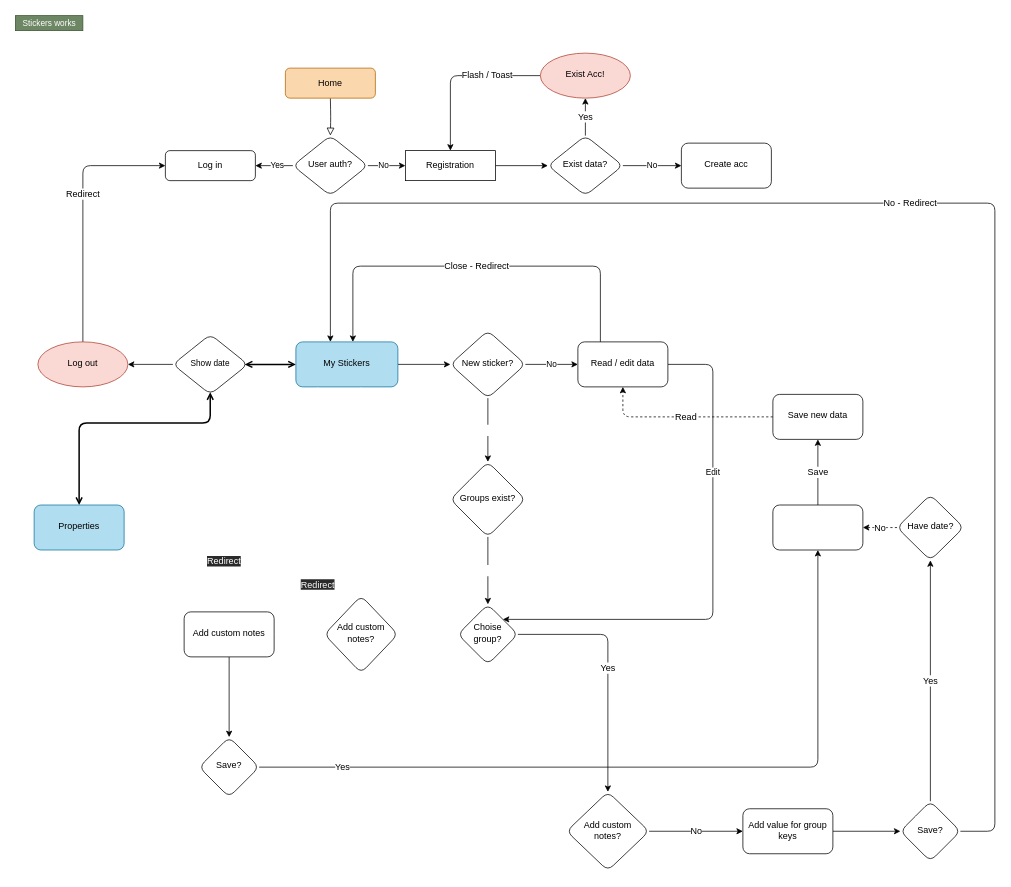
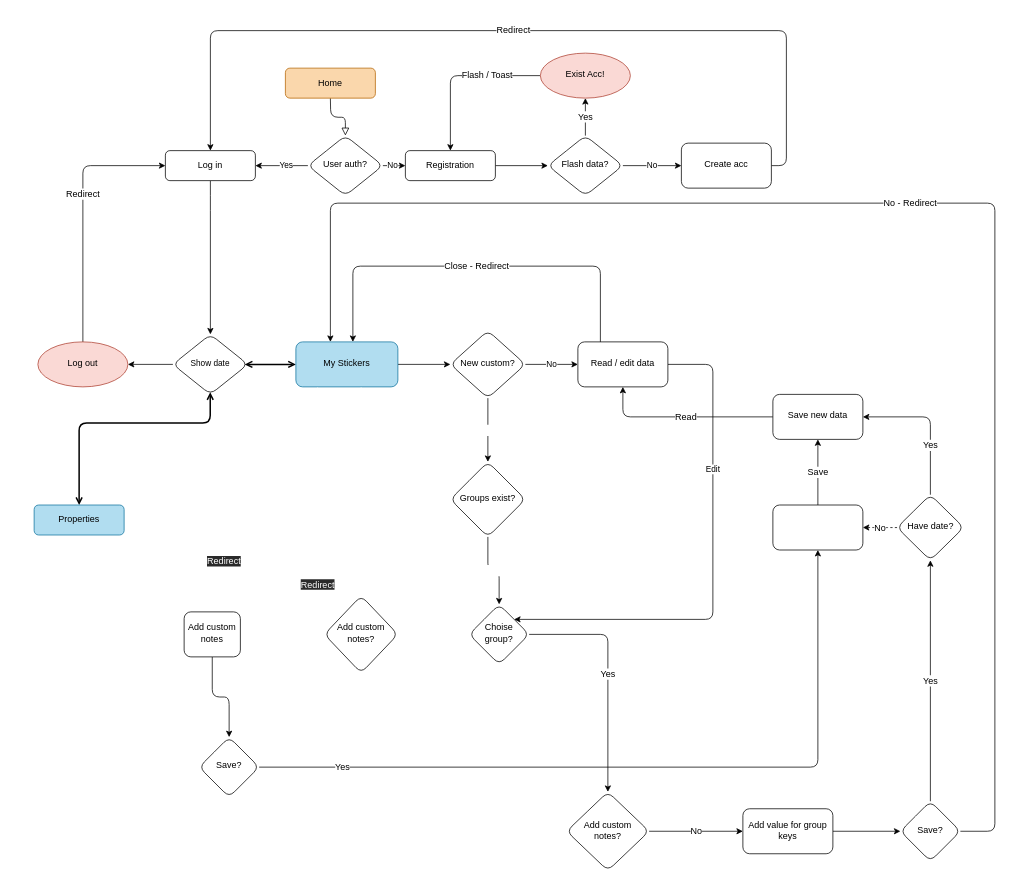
node "Stickers works": removed
edge "Create acc" -> "Log in": added, label "Redirect"
node "Exist data?": label "Exist data?" -> "Flash data?"
node "User auth?": moved (330, 165) -> (345, 165)
node "Registration": shape rectangle -> rounded rectangle
edge "Log in" -> "Show date": added
node "New sticker?": label "New sticker?" -> "New custom?"
edge "Save new data" -> "Read / edit data": style dashed -> solid
edge "Have date?" -> "Save new data": added, label "Yes"
node "Properties": size 90x45 -> 90x30
node "Add custom notes": size 90x45 -> 56x45
node "Choise group?": moved (488, 634) -> (499, 634)
